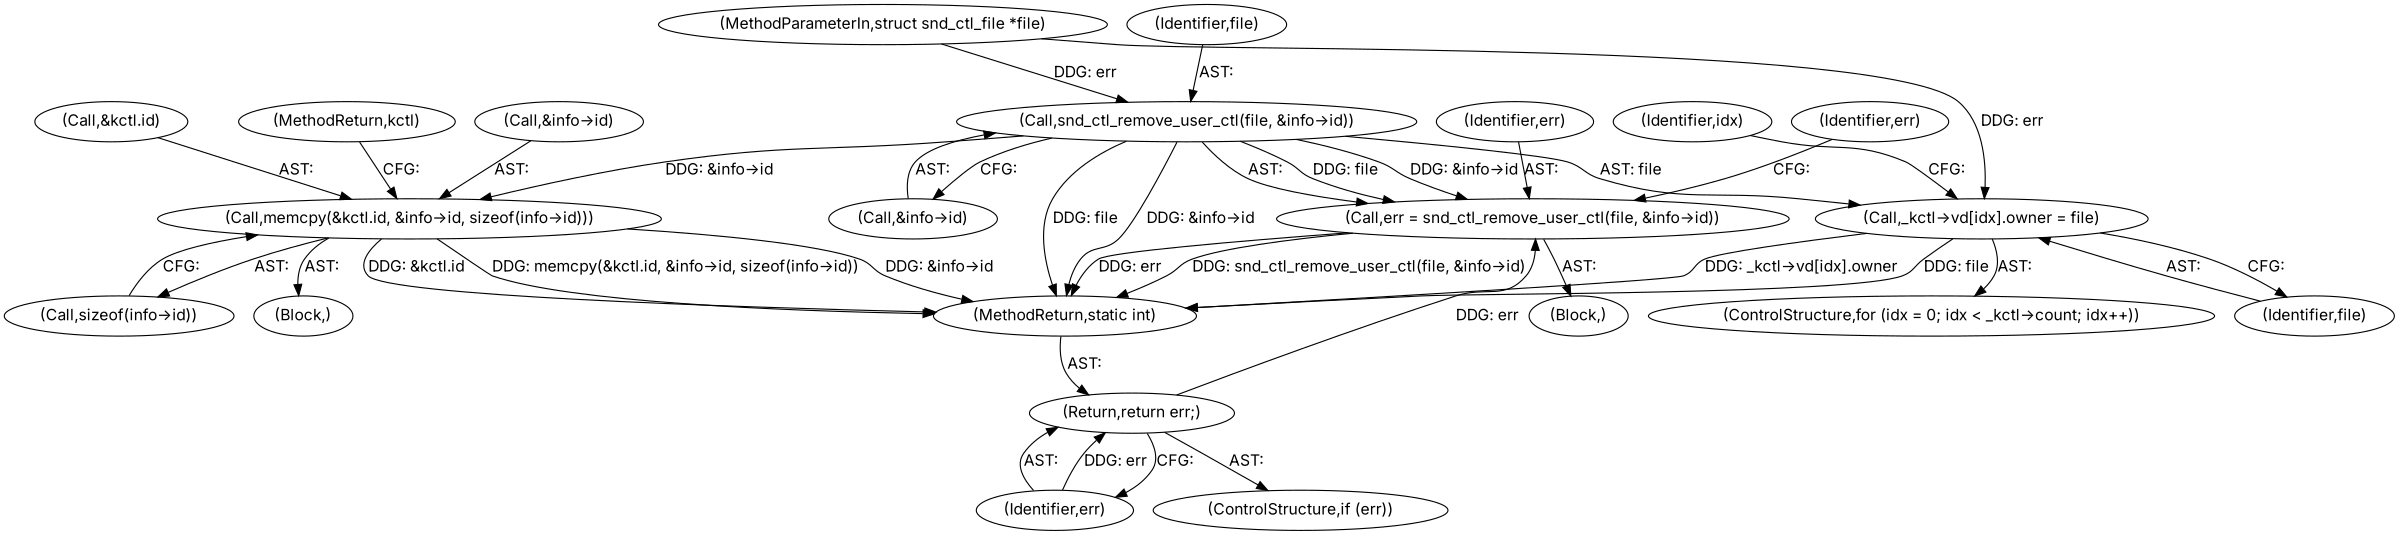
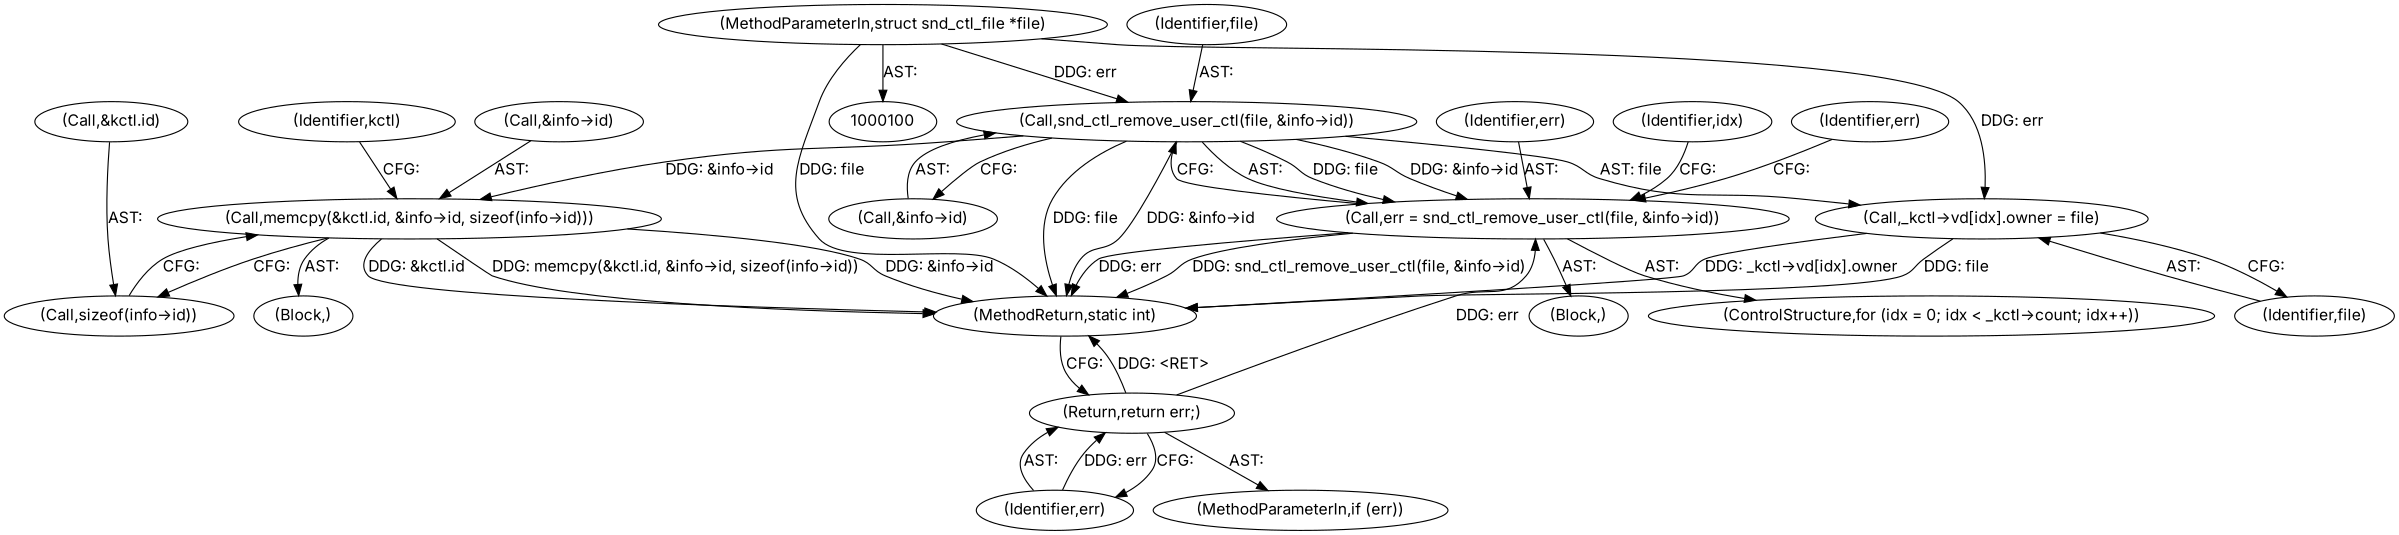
node "(MethodReturn,kctl)": label "(MethodReturn,kctl)" -> "(Identifier,kctl)"
node "1000100": added
edge "(Identifier,idx)" -> "(Call,_kctl->vd[idx].owner = file)": now "(Identifier,idx)" -> "(Call,err = snd_ctl_remove_user_ctl(file, &info->id))"
edge "(Call,&kctl.id)" -> "(Call,memcpy(&kctl.id, &info->id, sizeof(info->id)))": now "(Call,&kctl.id)" -> "(Call,sizeof(info->id))"
edge "(Call,err = snd_ctl_remove_user_ctl(file, &info->id))" -> "(Call,snd_ctl_remove_user_ctl(file, &info->id))": added, label "CFG:"
edge "(MethodParameterIn,struct snd_ctl_file *file)" -> "(MethodReturn,static int)": added, label "DDG: file"
edge "(Call,_kctl->vd[idx].owner = file)" -> "(ControlStructure,for (idx = 0; idx < _kctl->count; idx++))": now "(Call,err = snd_ctl_remove_user_ctl(file, &info->id))" -> "(ControlStructure,for (idx = 0; idx < _kctl->count; idx++))"
edge "(Call,memcpy(&kctl.id, &info->id, sizeof(info->id)))" -> "(Call,sizeof(info->id))": label "AST: " -> "CFG: "
edge "(MethodReturn,static int)" -> "(Return,return err;)": label "AST: " -> "CFG: "
edge "(Return,return err;)" -> "(MethodReturn,static int)": added, label "DDG: <RET>"
node "(ControlStructure,if (err))": label "(ControlStructure,if (err))" -> "(MethodParameterIn,if (err))"
